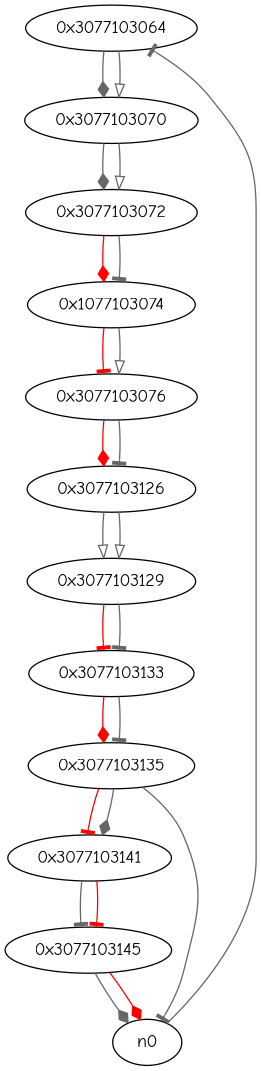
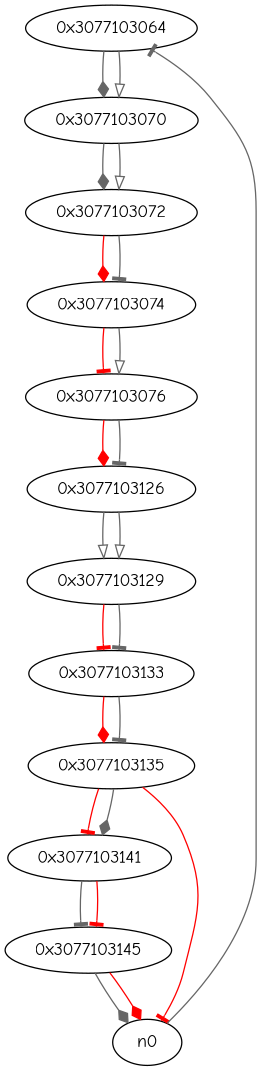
node "0x1077103074": label "0x1077103074" -> "0x3077103074"
edge "0x3077103135" -> "n0": color gray40 -> red
